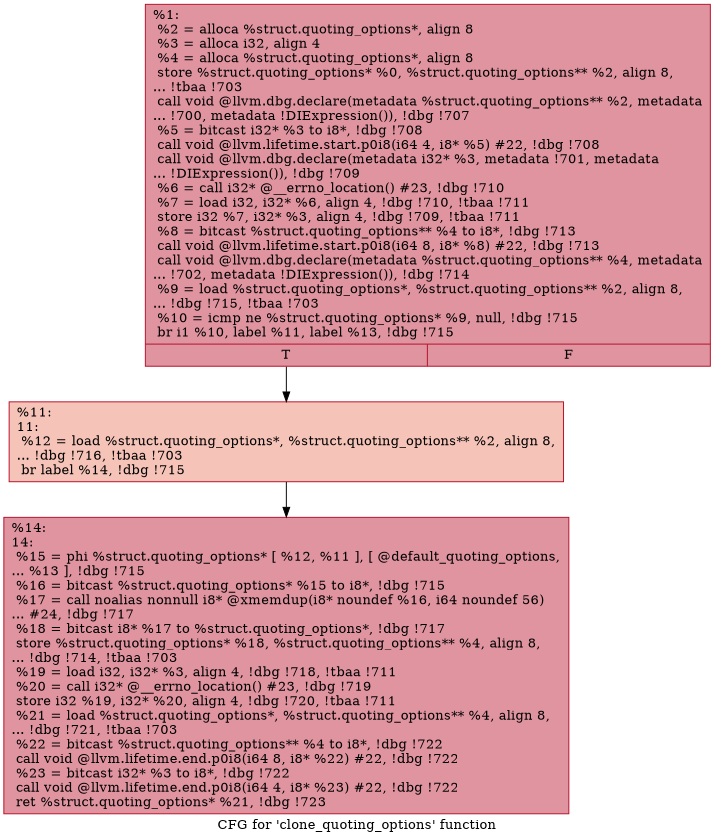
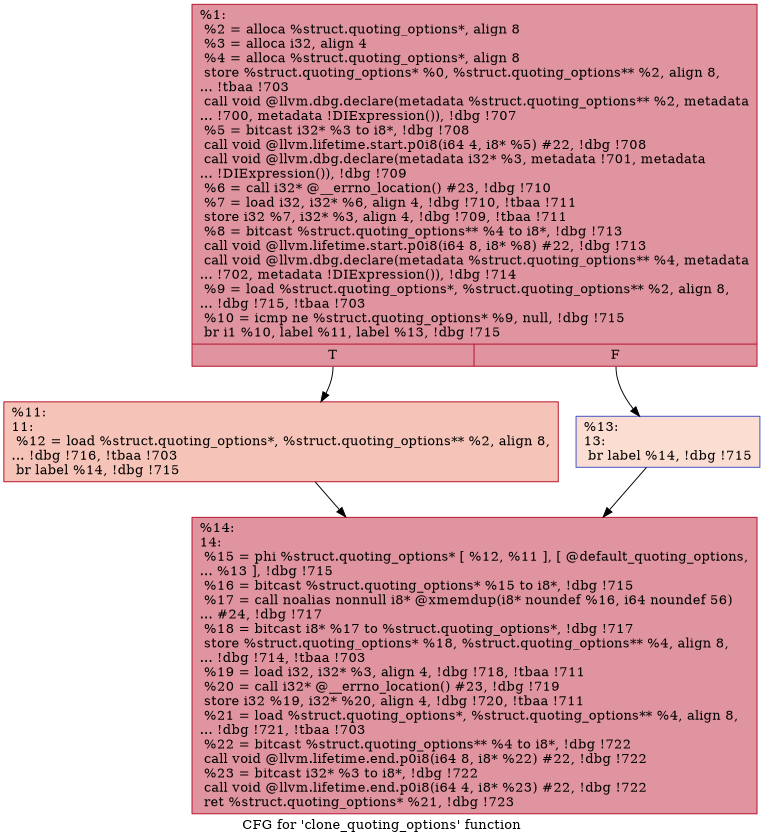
node "%13:": added
